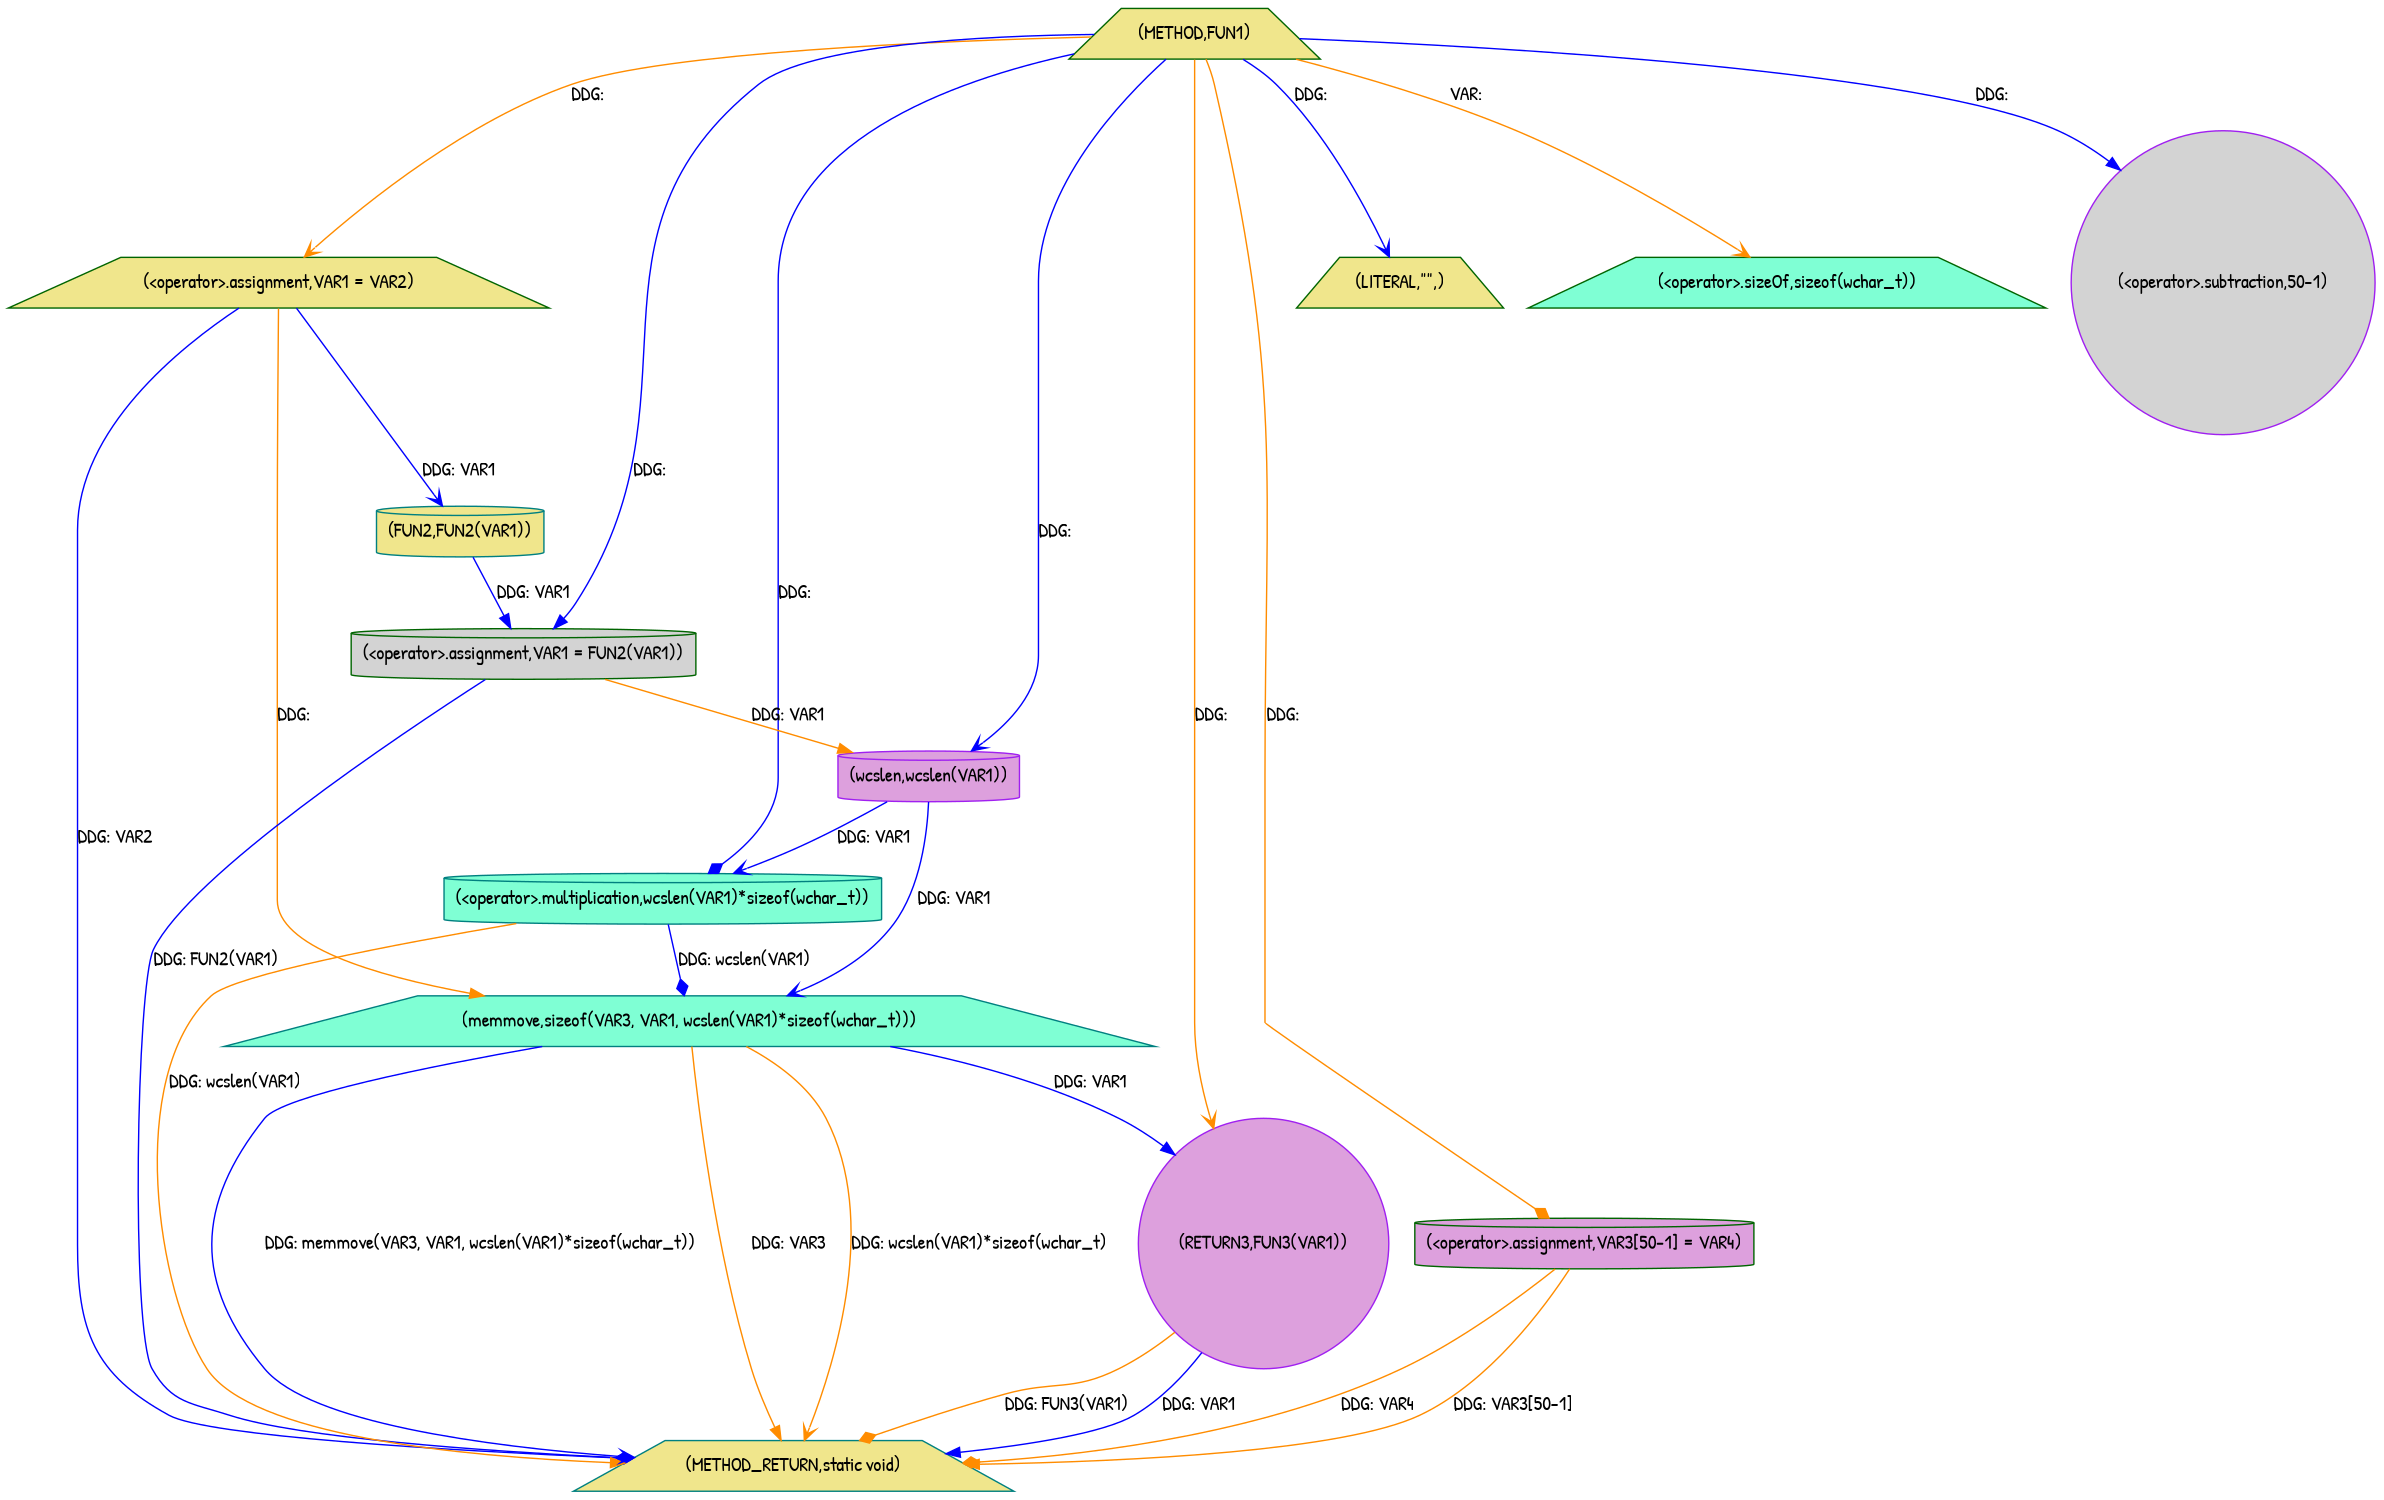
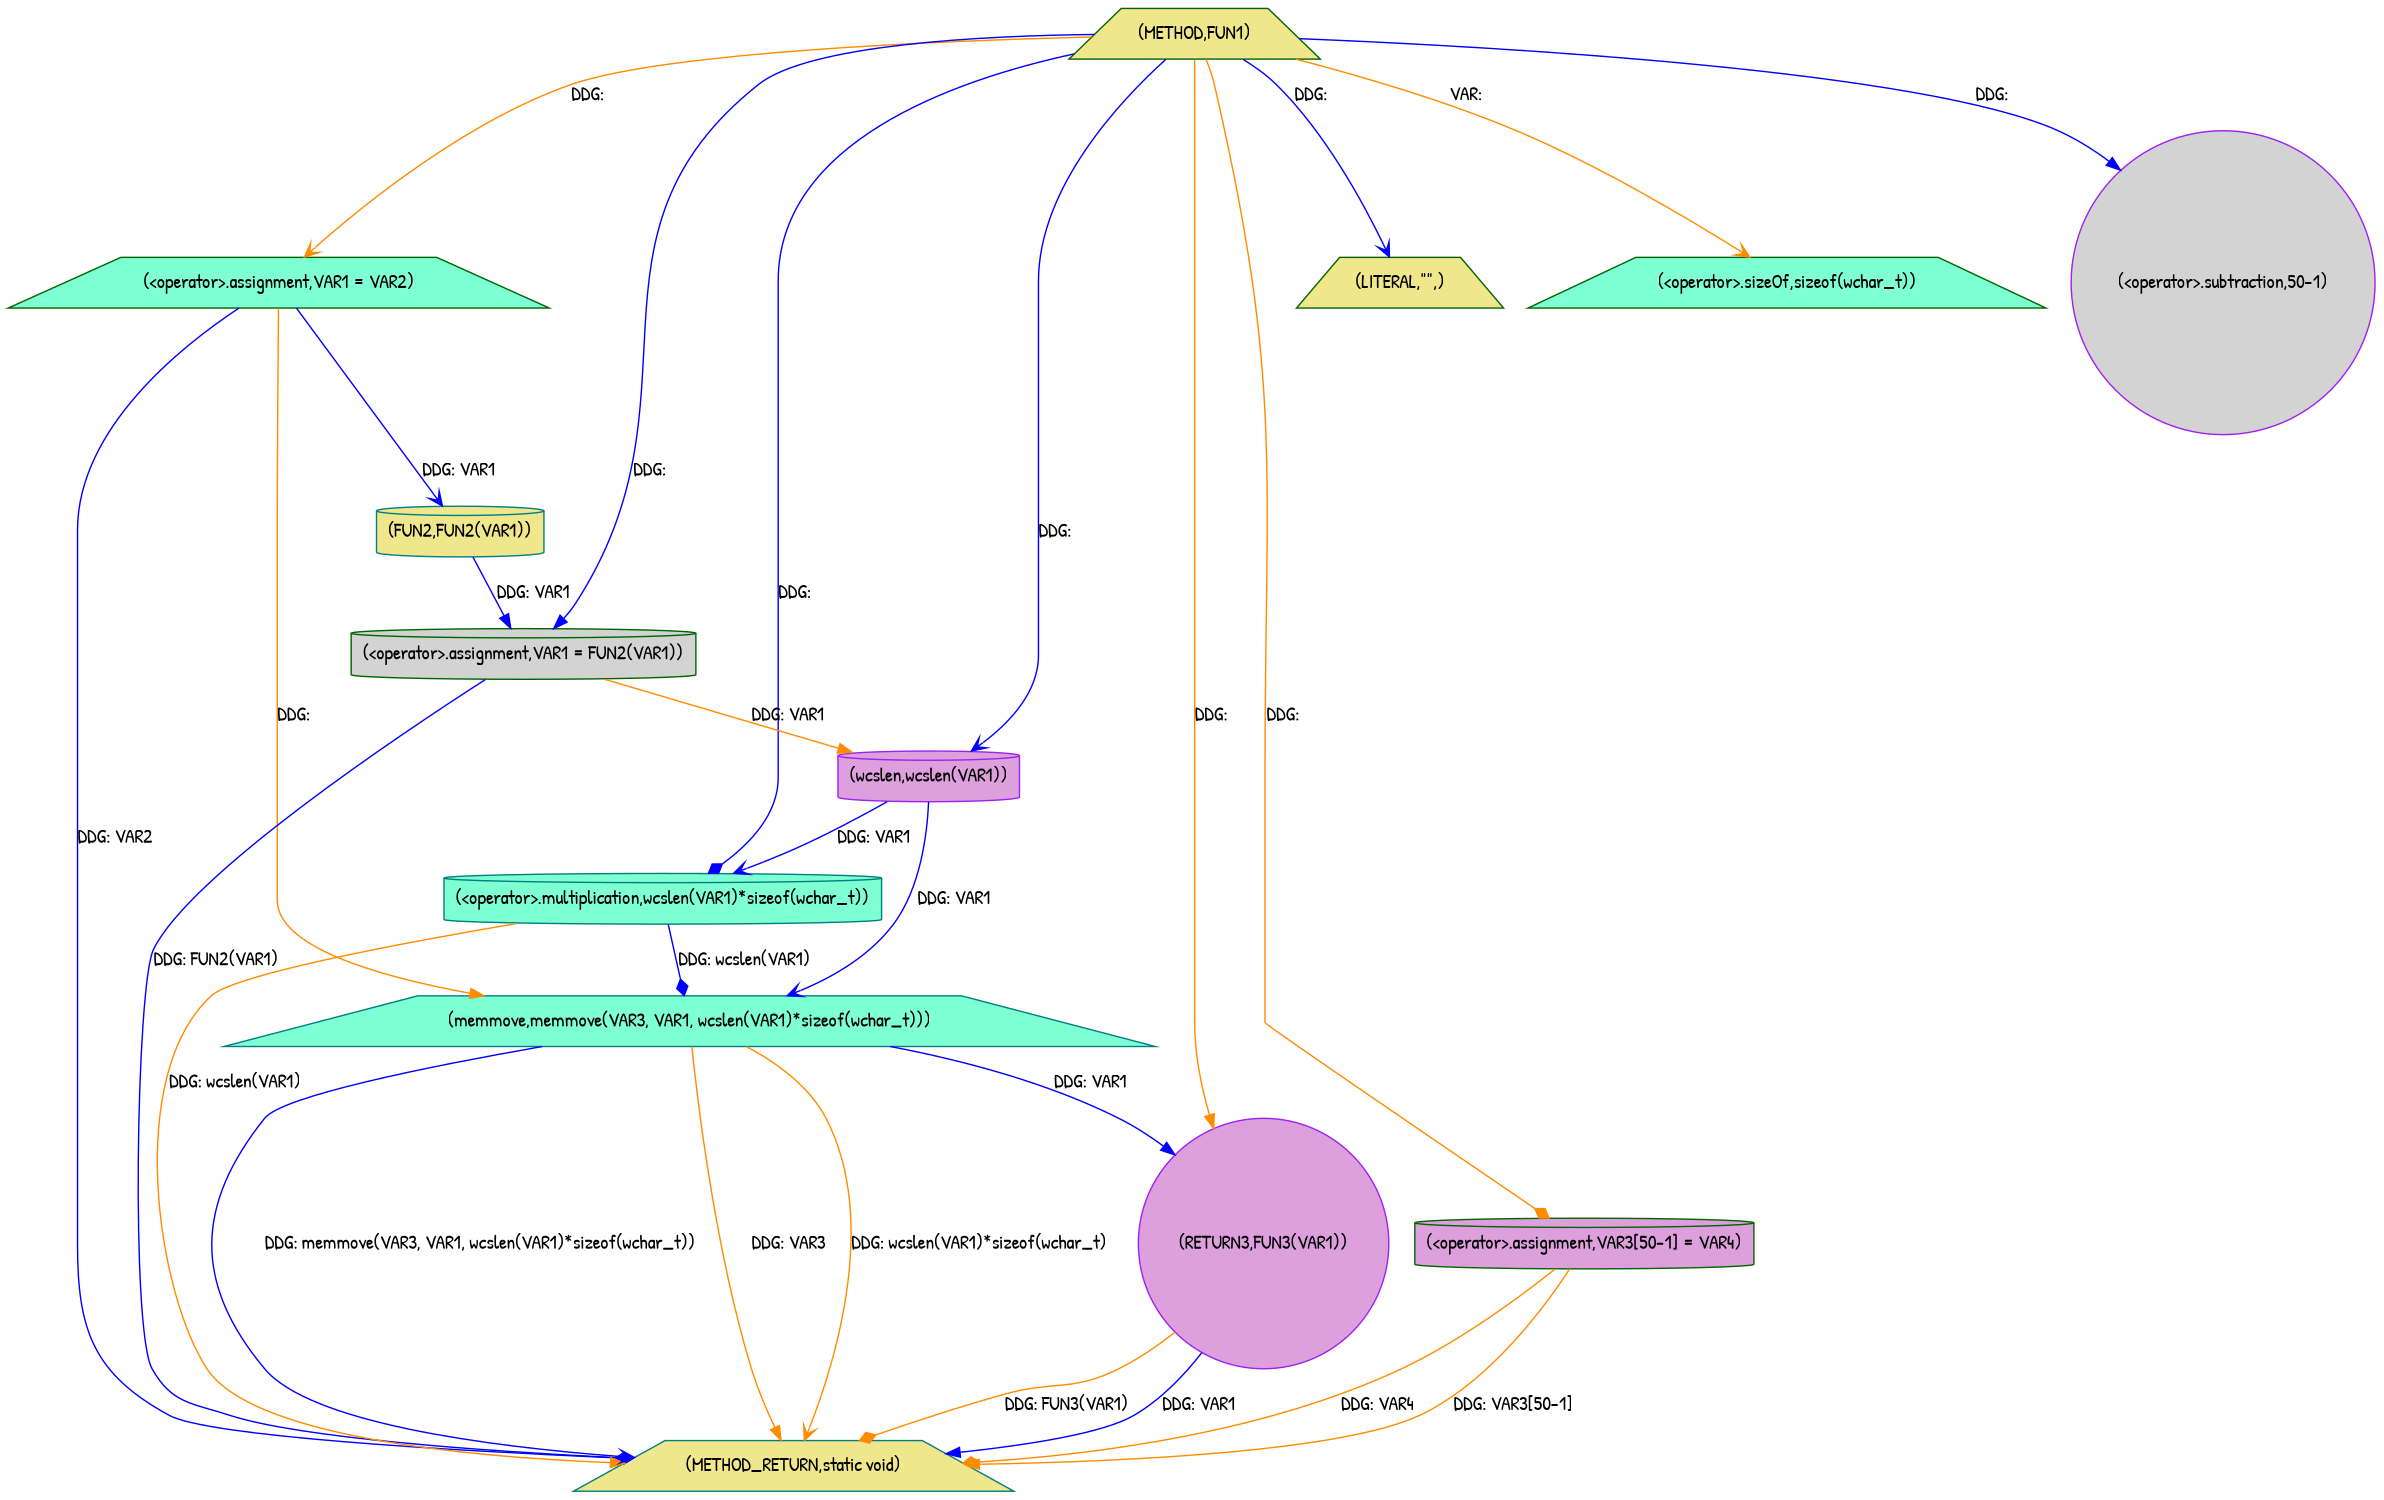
node "(<operator>.assignment,VAR1 = VAR2)": fillcolor khaki -> aquamarine
edge "(METHOD,FUN1)" -> "(RETURN3,FUN3(VAR1))": arrowhead vee -> normal
node "(memmove,sizeof(VAR3, VAR1, wcslen(VAR1)*sizeof(wchar_t)))": label "(memmove,sizeof(VAR3, VAR1, wcslen(VAR1)*sizeof(wchar_t)))" -> "(memmove,memmove(VAR3, VAR1, wcslen(VAR1)*sizeof(wchar_t)))"
